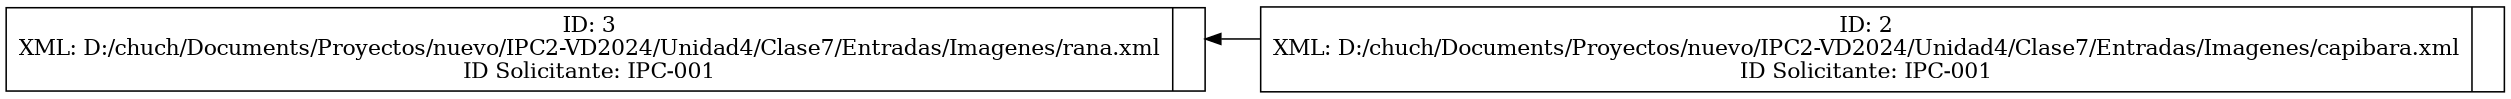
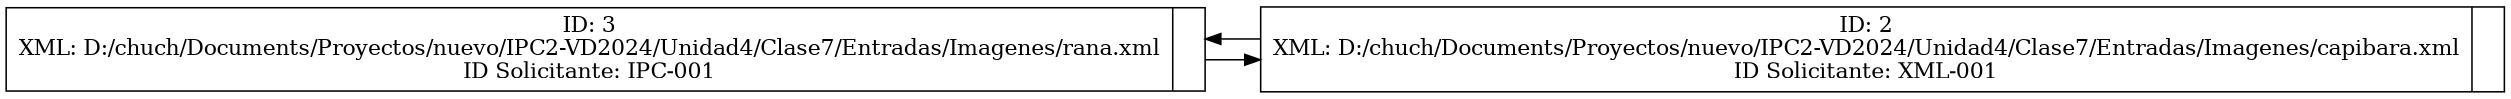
edge "ID: 3" -> "ID: 2": added
node "ID: 2": text "ID Solicitante: IPC-001" -> "ID Solicitante: XML-001"
